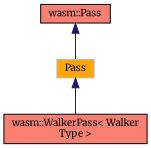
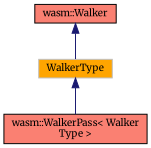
node "wasm::Pass": label "wasm::Pass" -> "wasm::Walker"
node "Pass": label "Pass" -> "WalkerType"
